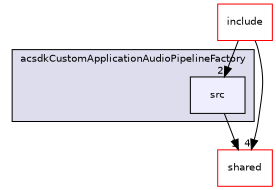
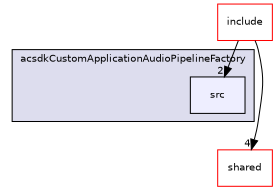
edge "src" -> "shared": removed
